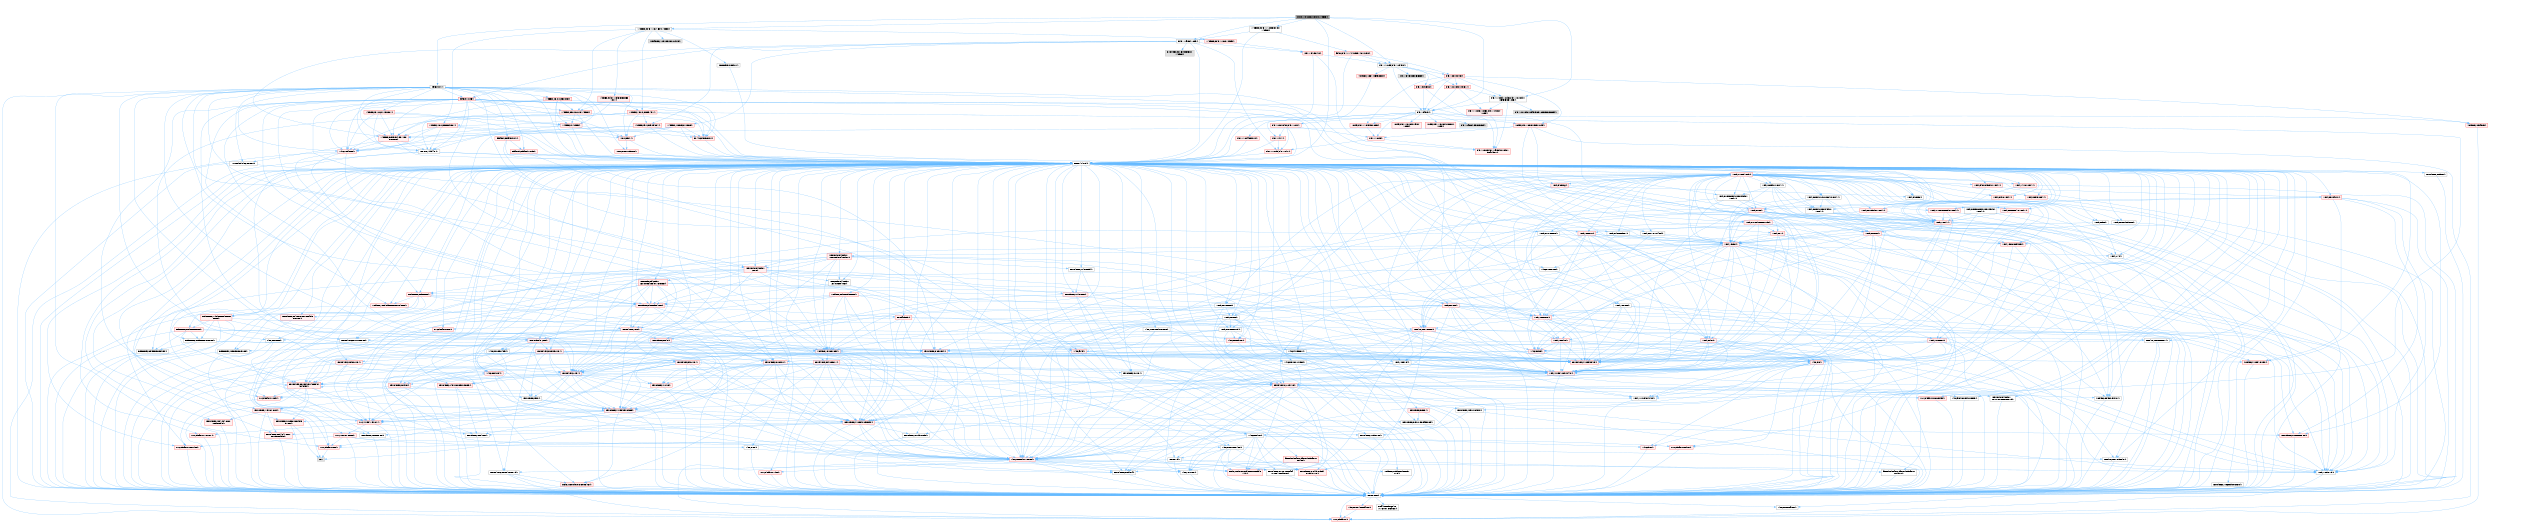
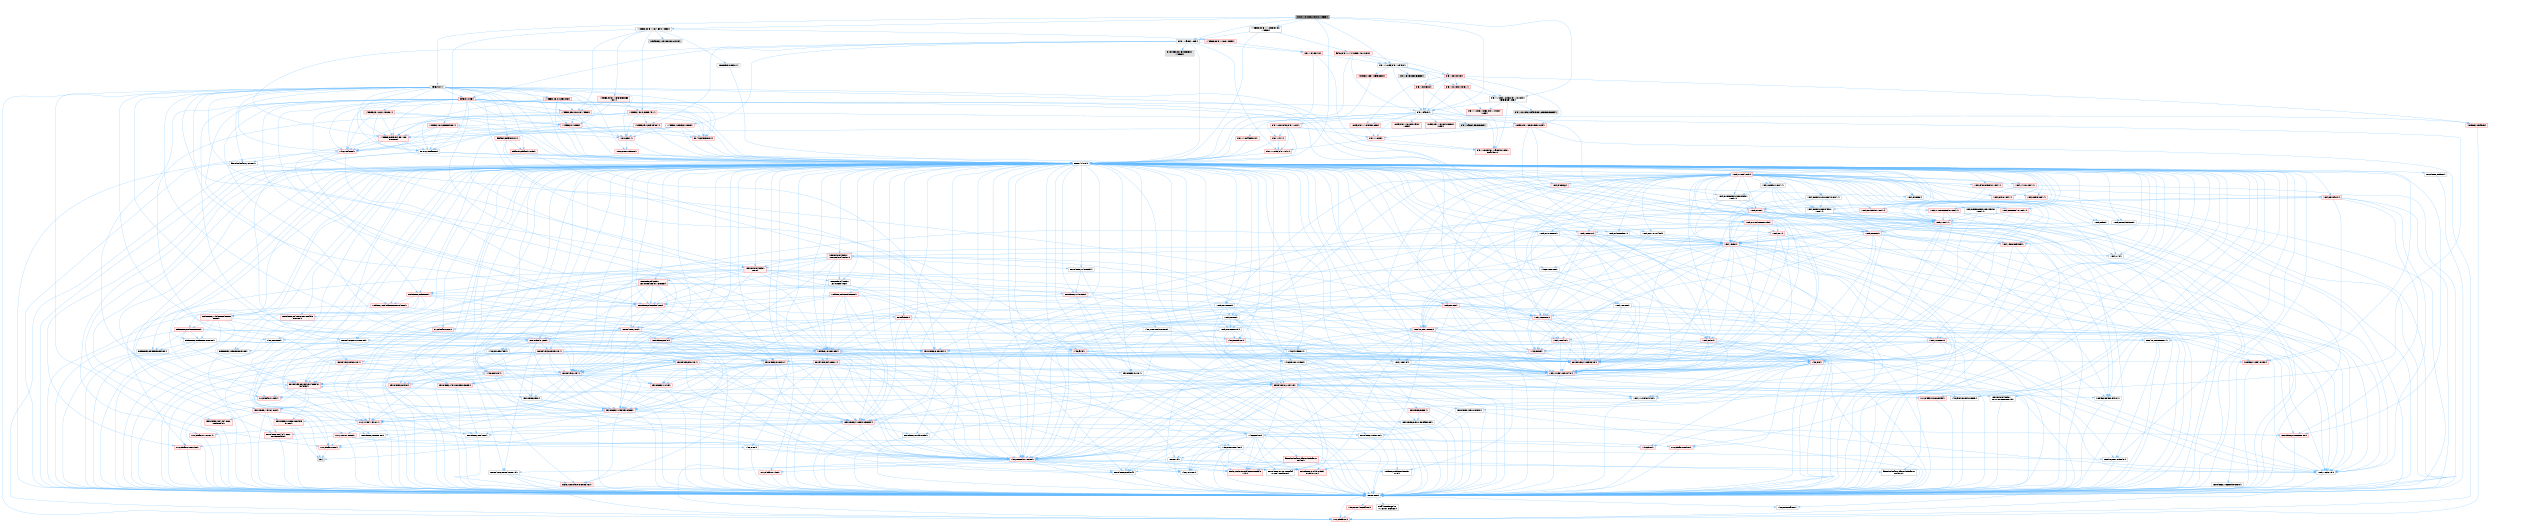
edge "Editor/RigVMMinimalEnvironment.h" -> "RigVMGraph.h": added
edge "Widgets/Text/STextBlock.h" -> "Input/Reply.h": added
node "Layout/Visibility.h": label "Layout/Visibility.h" -> "Layout/Interfaces.h"
node "NumericLimits/ICursor.h": label "NumericLimits/ICursor.h" -> "GenericPlatform/ICursor.h"
edge "Math/Interval.h" -> "Templates/UnrealTypeTraits.h": now "Math/Interval.h" -> "UObject/UObjectHierarchy Fwd.h"
